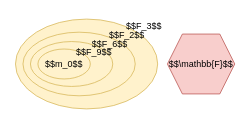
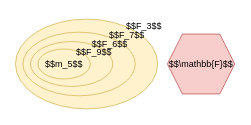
node "$$F_2$$": label "$$F_2$$" -> "$$F_7$$"
node "$$m_0$$": label "$$m_0$$" -> "$$m_5$$"
